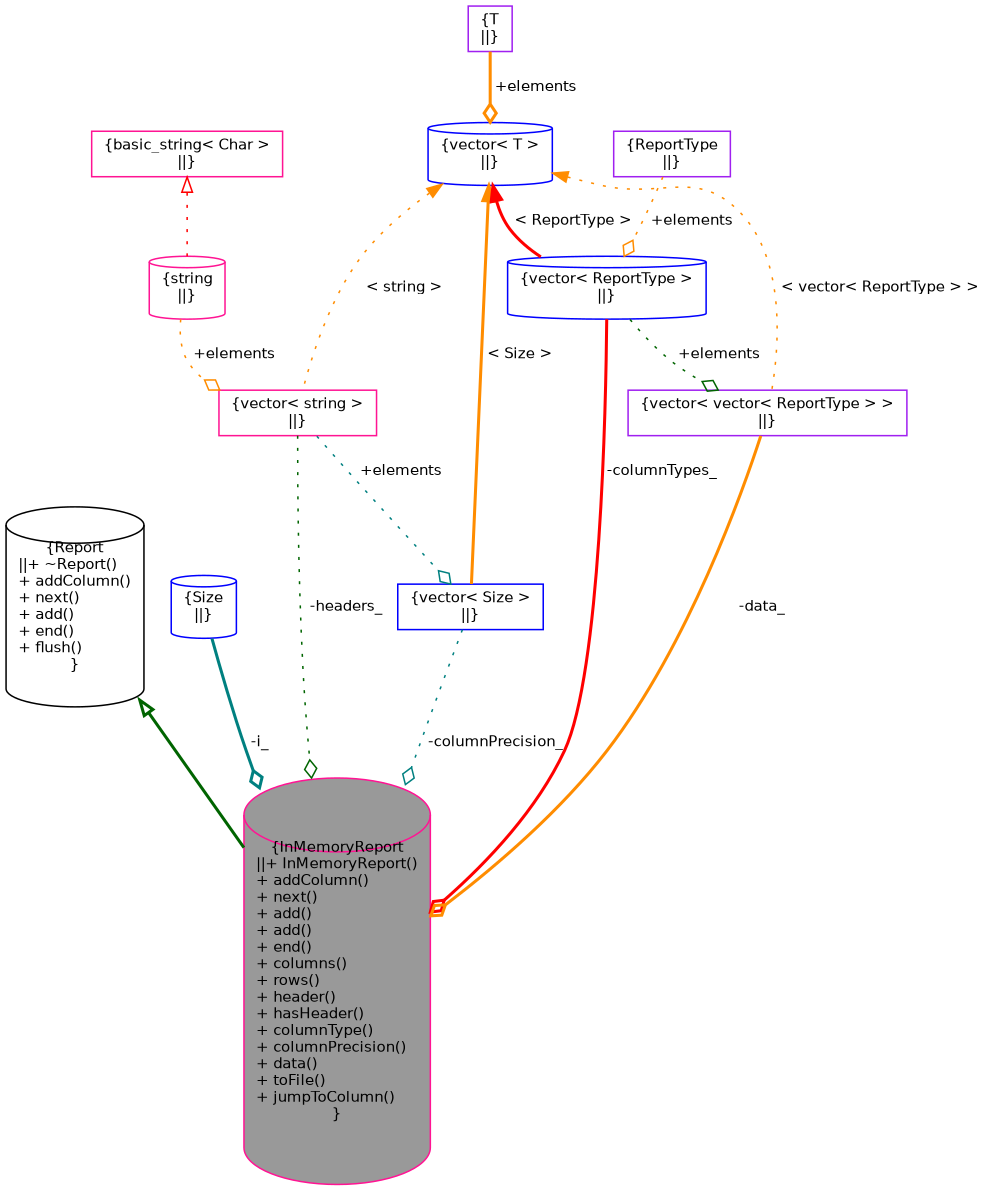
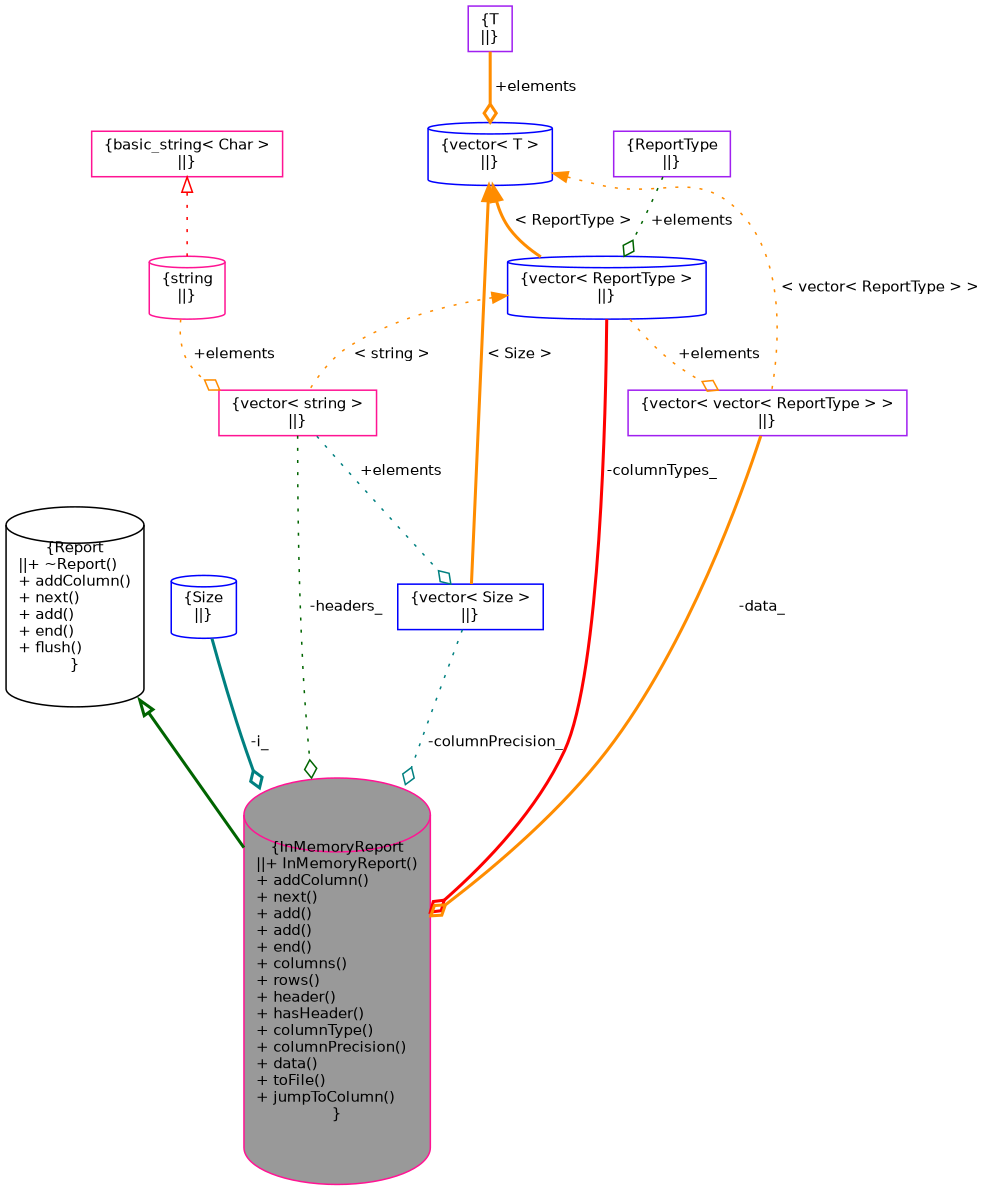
edge "{ReportType ||}" -> "{vector< ReportType > ||}": color darkorange -> darkgreen
edge "{vector< ReportType > ||}" -> "{vector< T > ||}": color red -> darkorange
edge "{vector< string > ||}" -> "{vector< T > ||}": now "{vector< string > ||}" -> "{vector< ReportType > ||}"
edge "{vector< ReportType > ||}" -> "{vector< vector< ReportType > > ||}": color darkgreen -> darkorange
